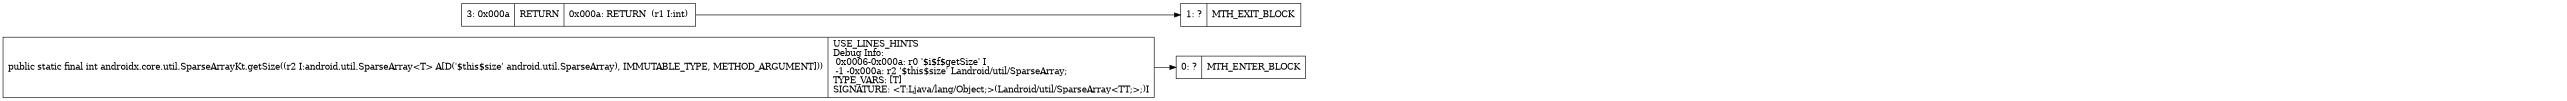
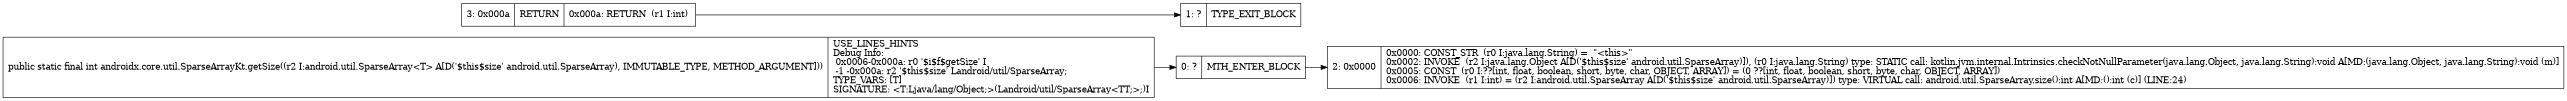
node "1: ?": text "MTH_EXIT_BLOCK" -> "TYPE_EXIT_BLOCK"
node "2: 0x0000": added
